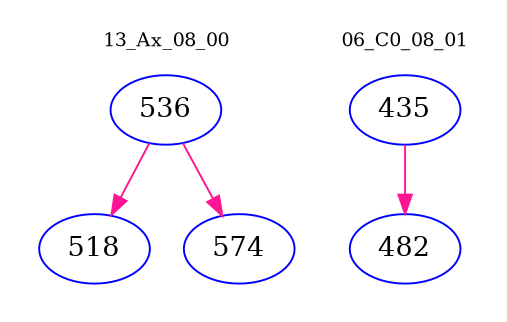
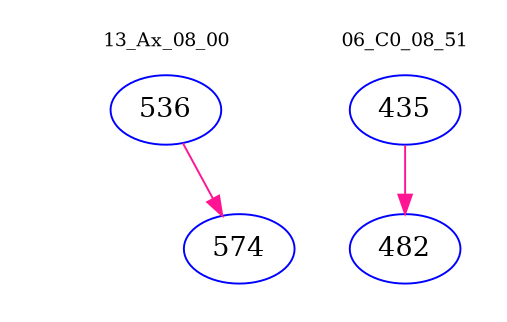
cluster "06_C0_08_01": label "06_C0_08_01" -> "06_C0_08_51"
node "518": removed
